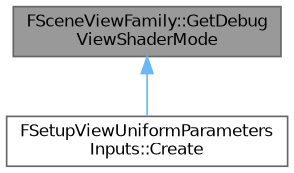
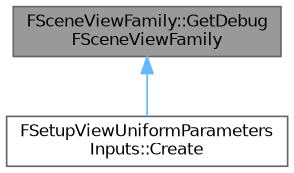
node "FSceneViewFamily::GetDebug ViewShaderMode": label "FSceneViewFamily::GetDebug ViewShaderMode" -> "FSceneViewFamily::GetDebug FSceneViewFamily"
